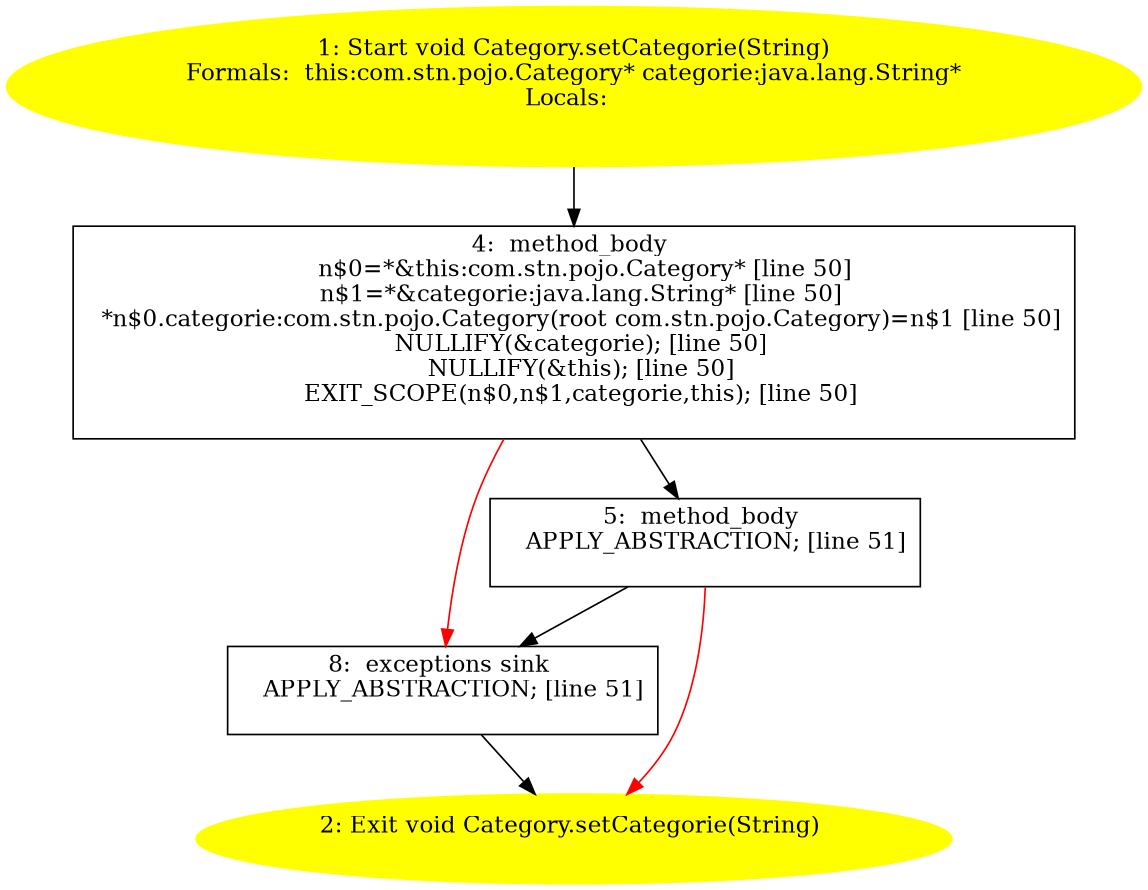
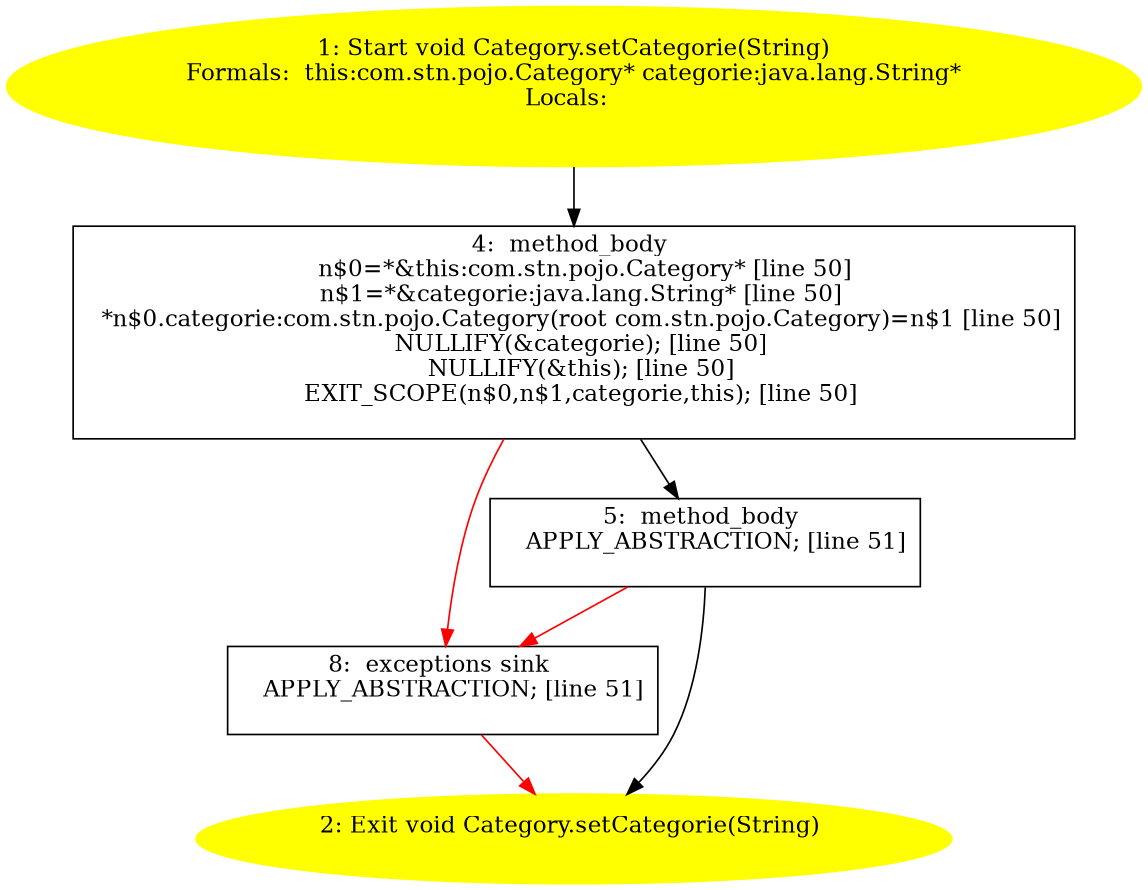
edge "5:  method_body APPLY_ABSTRACTION; [line 51]" -> "8:  exceptions sink APPLY_ABSTRACTION; [line 51]": color black -> red
edge "5:  method_body APPLY_ABSTRACTION; [line 51]" -> "2: Exit void Category.setCategorie(String)": color red -> black
edge "8:  exceptions sink APPLY_ABSTRACTION; [line 51]" -> "2: Exit void Category.setCategorie(String)": color black -> red
